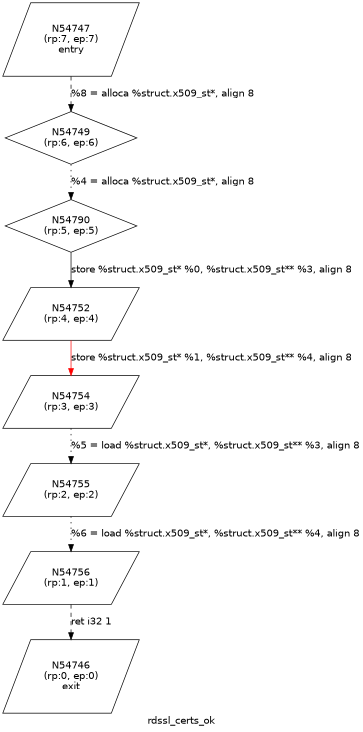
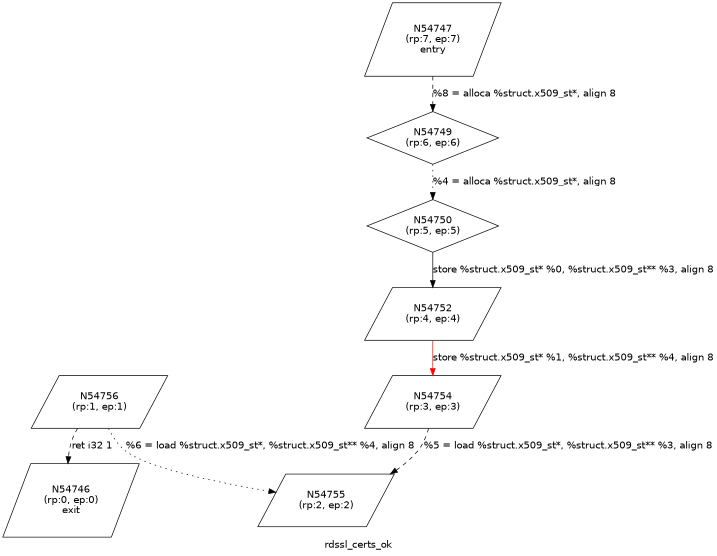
node "N54790 (rp:5, ep:5)": label "N54790 (rp:5, ep:5)" -> "N54750 (rp:5, ep:5)"
edge "N54754 (rp:3, ep:3)" -> "N54755 (rp:2, ep:2)": style dotted -> dashed
edge "N54755 (rp:2, ep:2)" -> "N54756 (rp:1, ep:1)": reversed
